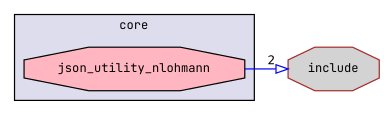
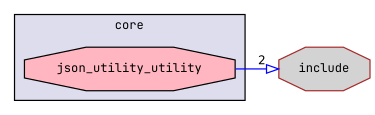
node "json_utility_nlohmann": label "json_utility_nlohmann" -> "json_utility_utility"
